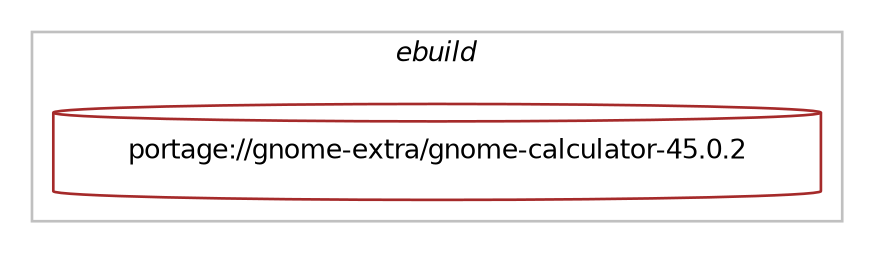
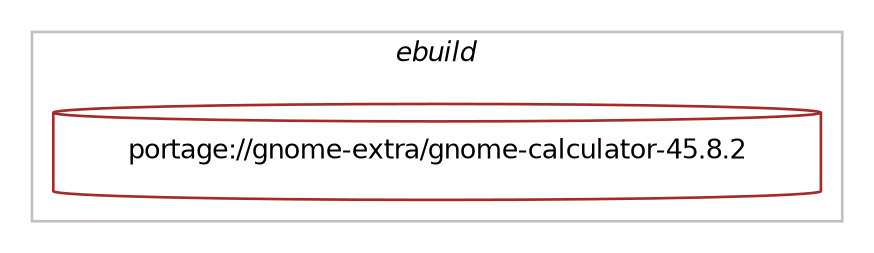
node "portage://gnome-extra/gnome-calculator-45.0.2": label "portage://gnome-extra/gnome-calculator-45.0.2" -> "portage://gnome-extra/gnome-calculator-45.8.2"
